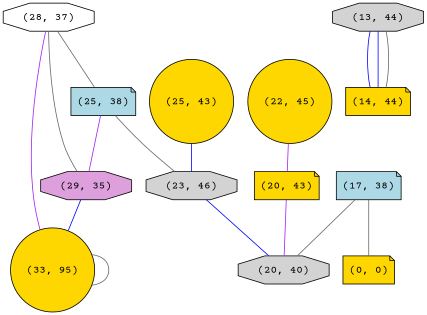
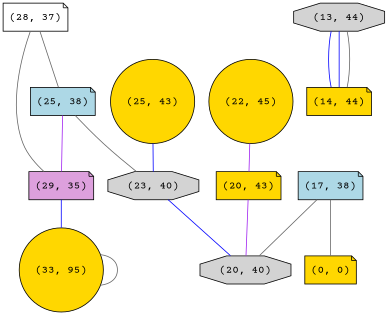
node "(28, 37)": shape octagon -> note
edge "(28, 37)" -- "(33, 95)": removed
node "(29, 35)": shape octagon -> note
node "(23, 46)": label "(23, 46)" -> "(23, 40)"
